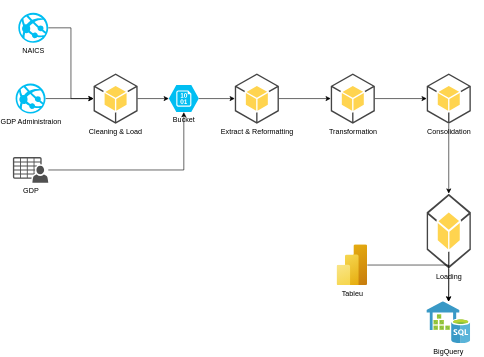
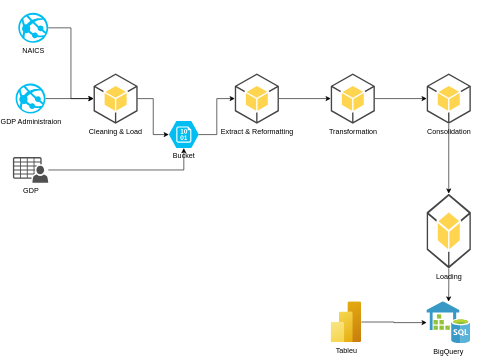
node "Bucket": moved (184, 99) -> (184, 135)
node "Tableu": moved (352, 265) -> (346, 322)
